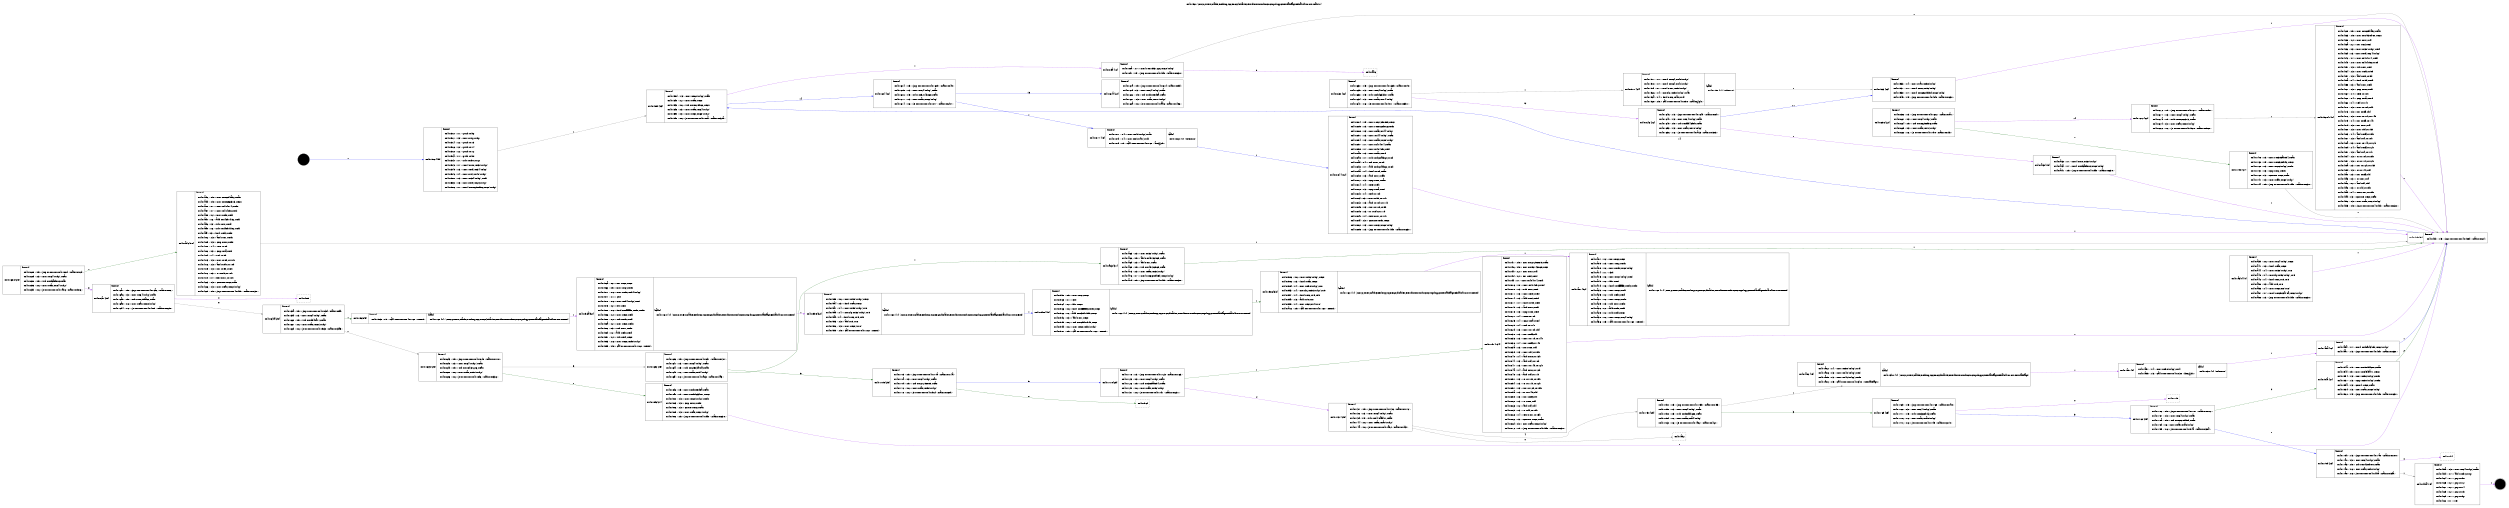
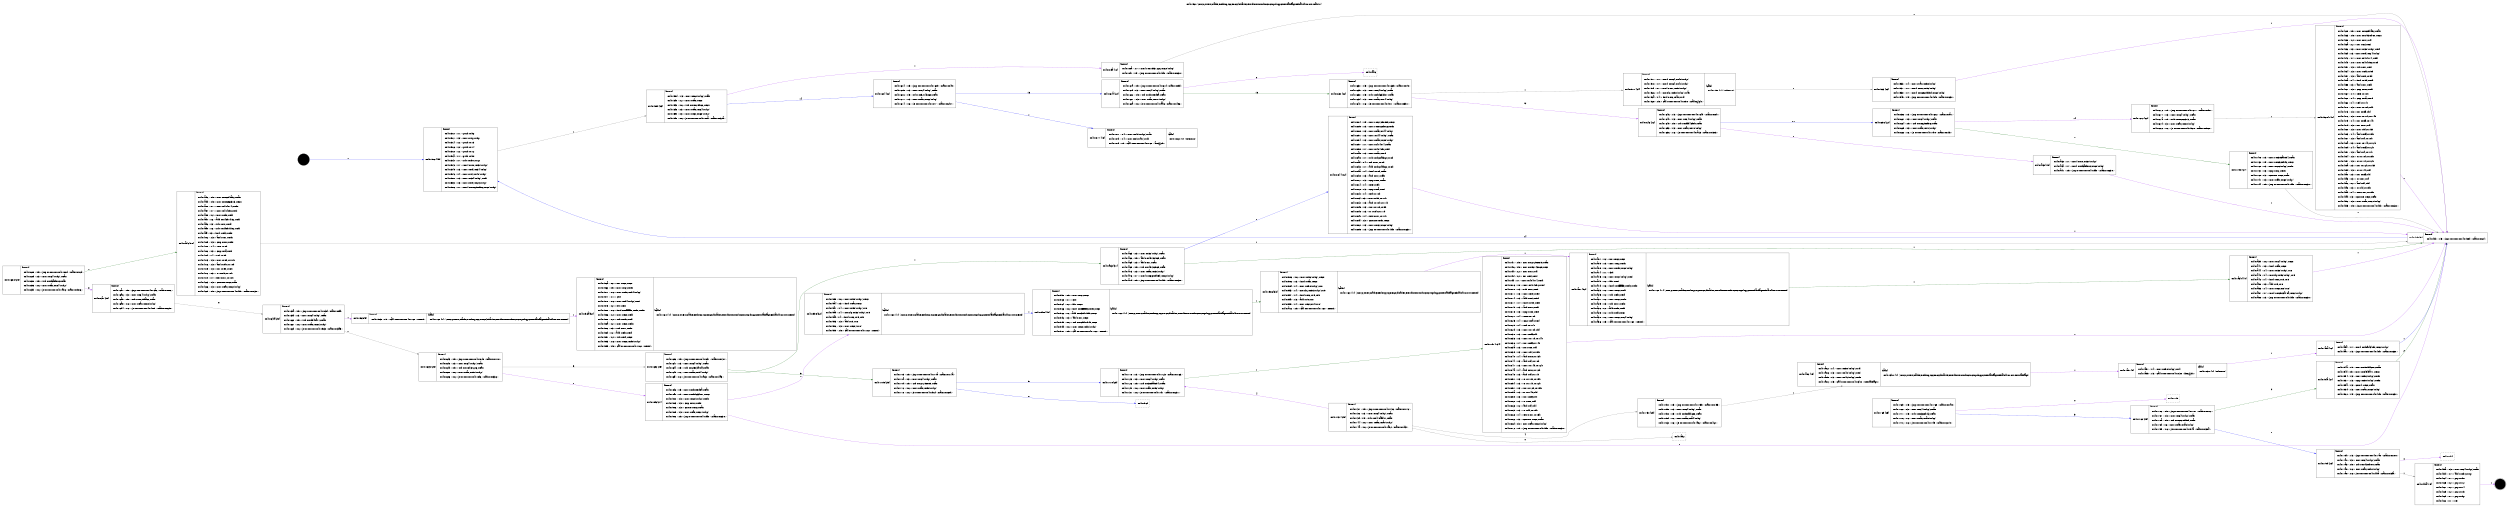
edge "0x4018ea [12]" -> "0x401aa6": now "0x40161a [22]" -> "0x401aa6"
edge "0x40161a [22]" -> "0x401630 [22]": added, label "13"
edge "0x401646 [22]" -> "0x401933 [23]": now "0x401646 [22]" -> "0x40165c [22]"
edge "0x401bf0 [5]" -> "0x4015ed [23]": now "0x401bf0 [5]" -> "0x4015c0 [45]"
edge "0x401877 [13]" -> "0x401884 [102]": now "0x401a63 [31]" -> "0x401884 [102]"
edge "0x401a07 [52]" -> "0x401a3b [40]": added, label "1"
node "0x401be9": removed
edge "0x40196a [52]" -> "0x40199e [32]": now "0x4018f6 [27]" -> "0x40199e [32]"
edge "0x4016ba [25]" -> "0x401965 [5]": color darkgreen -> purple
edge "0x4016d3 [25]" -> "0x4018f6 [27]": color darkgreen -> purple
edge "0x401705 [25]" -> "0x401bcd": color darkgreen -> blue
edge "0x40171e [25]" -> "0x401737 [25]": reversed
edge "0x401750 [25]" -> "0x401769 [25]": removed, label "3"
